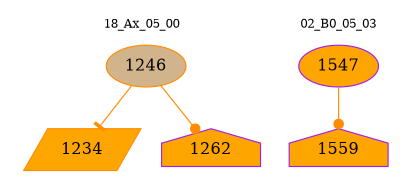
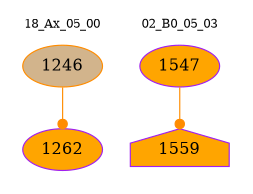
node "1234": removed
node "1262": shape house -> ellipse
